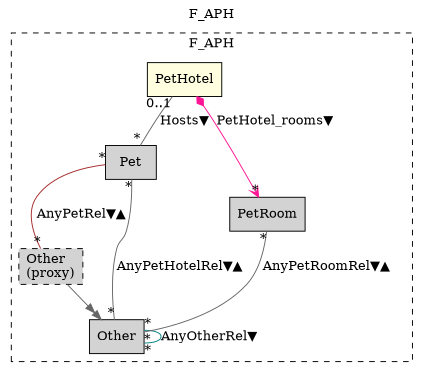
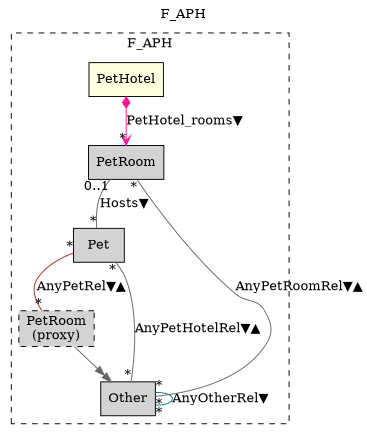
edge "PetHotel" -- "Pet": now "PetRoom" -- "Pet"
node "Other (proxy)": label "Other (proxy)" -> "PetRoom (proxy)"
